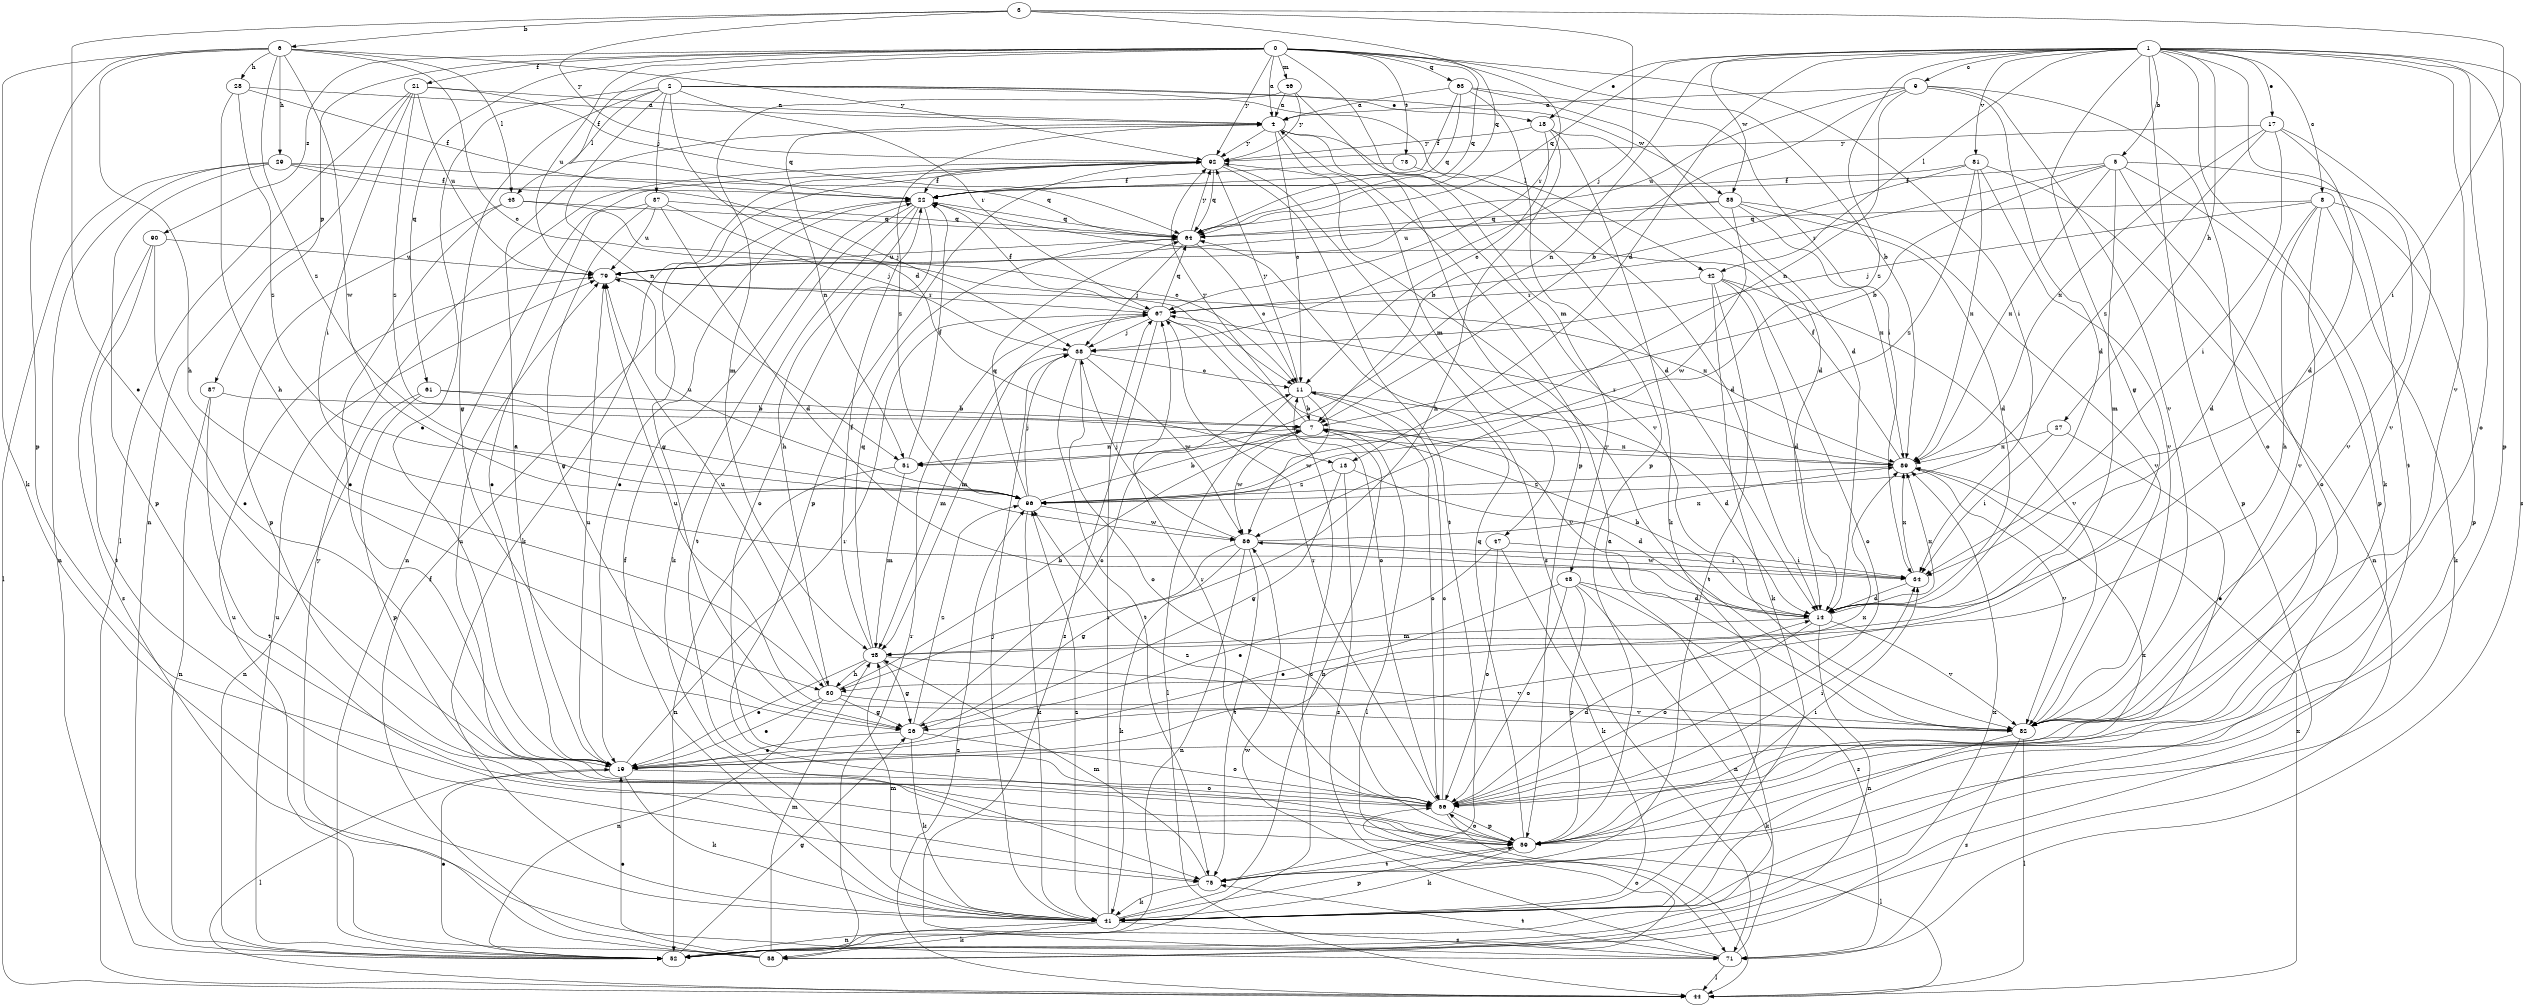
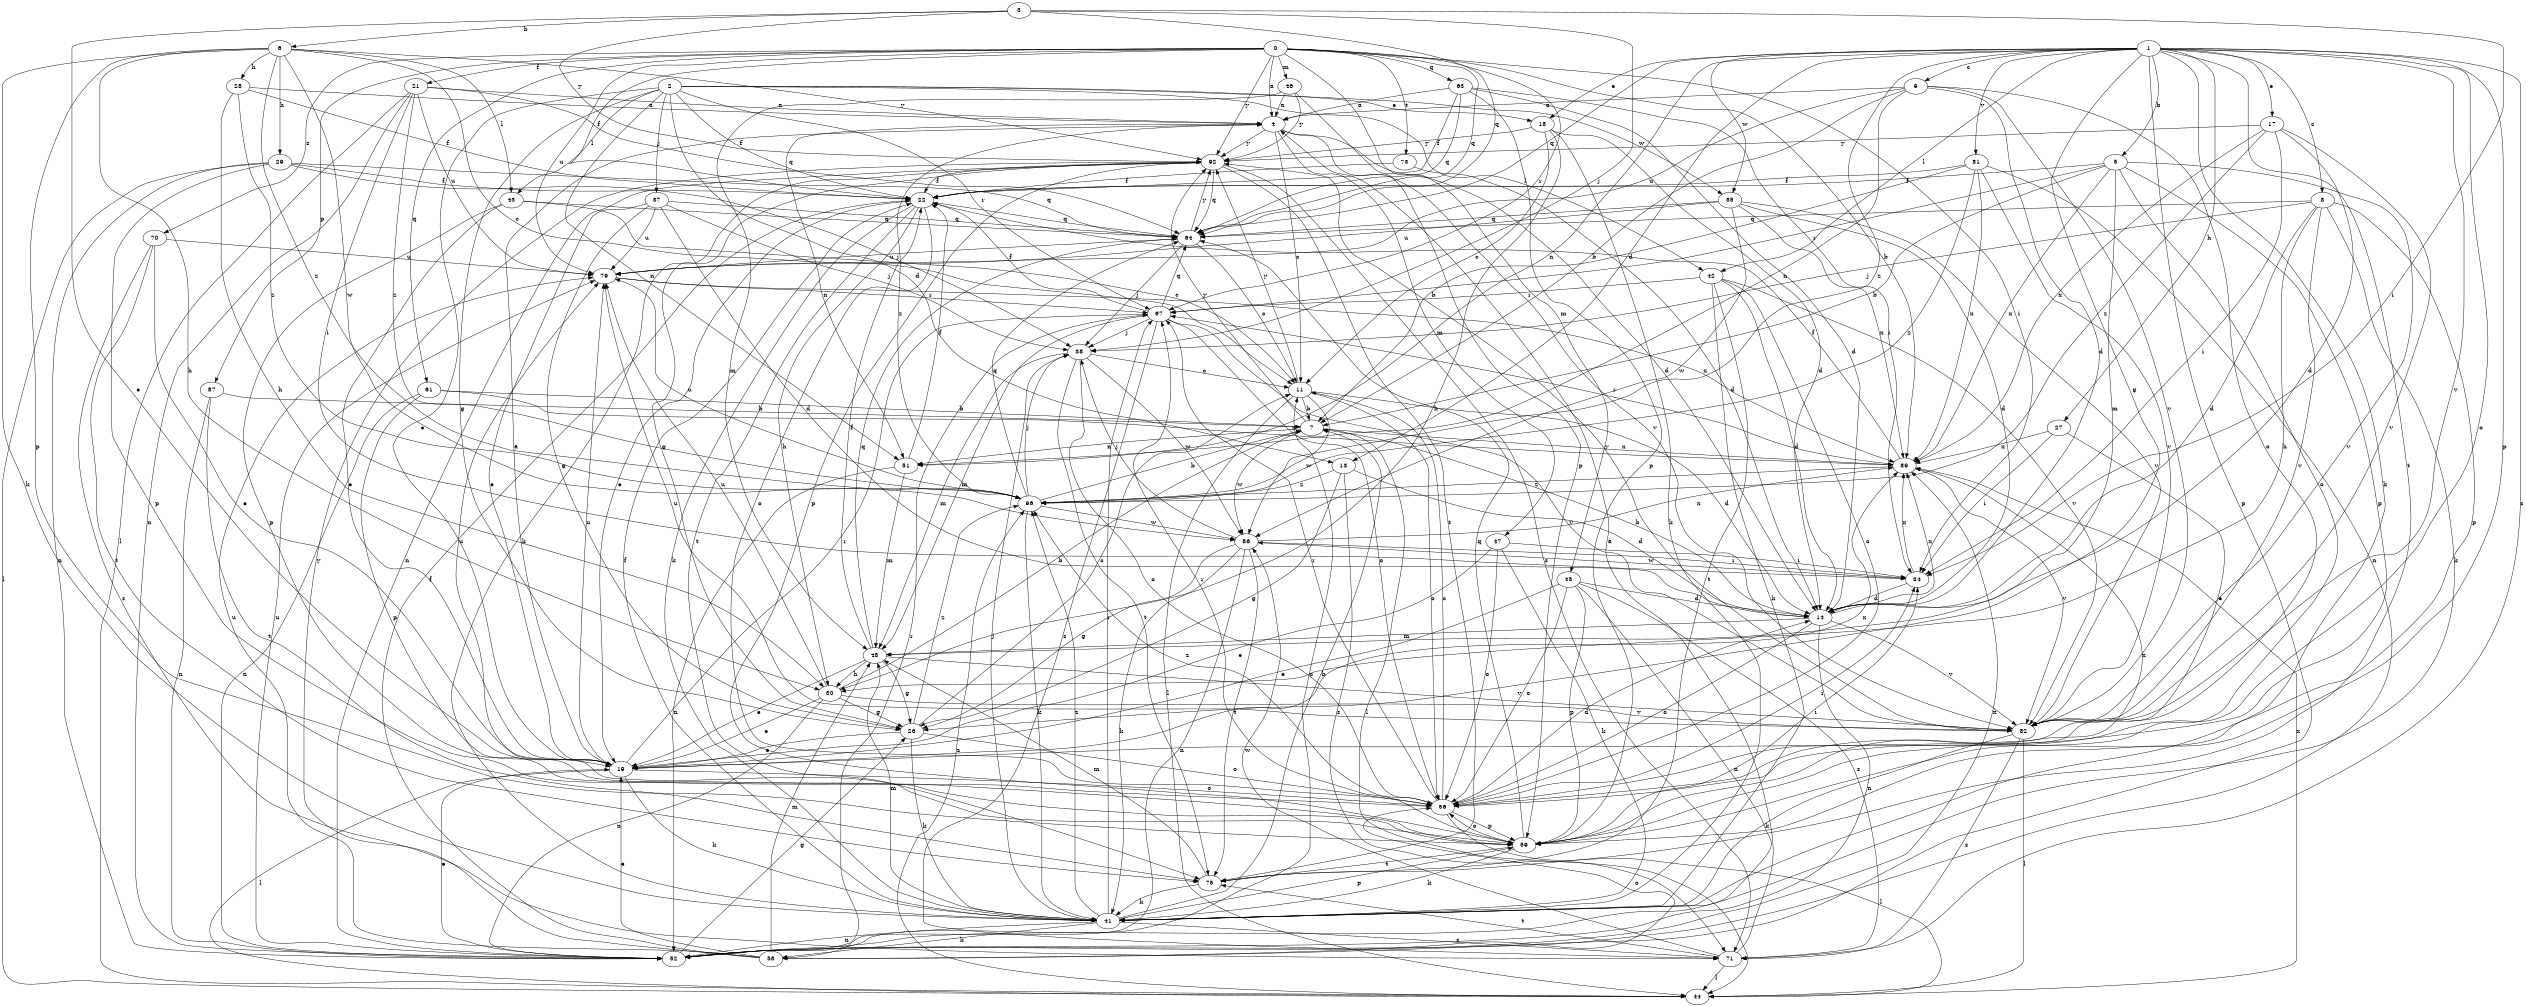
edge "2" -> "22": added, label "f"
node "90": label "90" -> "70"
